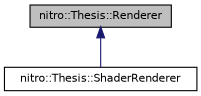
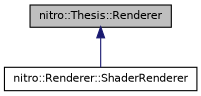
node "nitro::Thesis::ShaderRenderer": label "nitro::Thesis::ShaderRenderer" -> "nitro::Renderer::ShaderRenderer"
